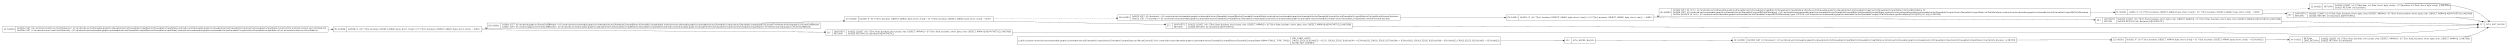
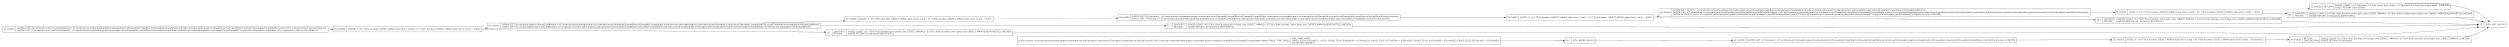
edge "27: 0x000e" -> "37: ?": now "26: 0x000a" -> "37: ?"
